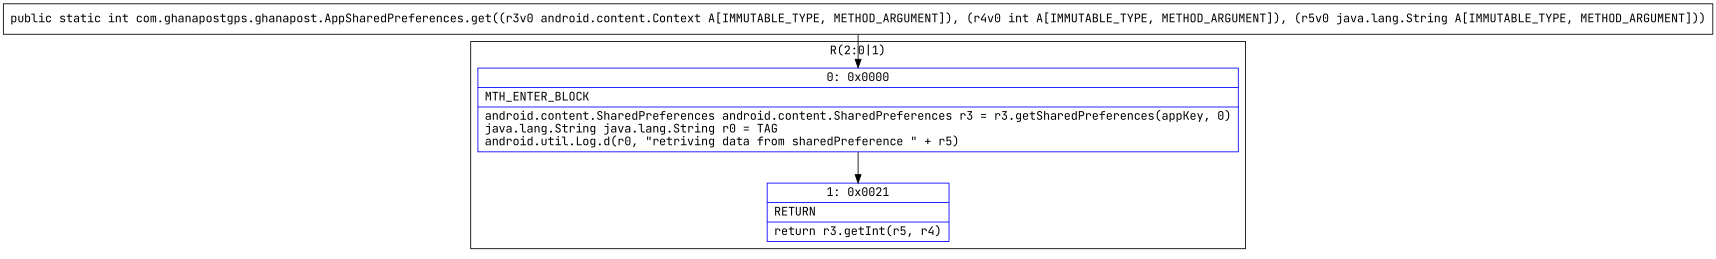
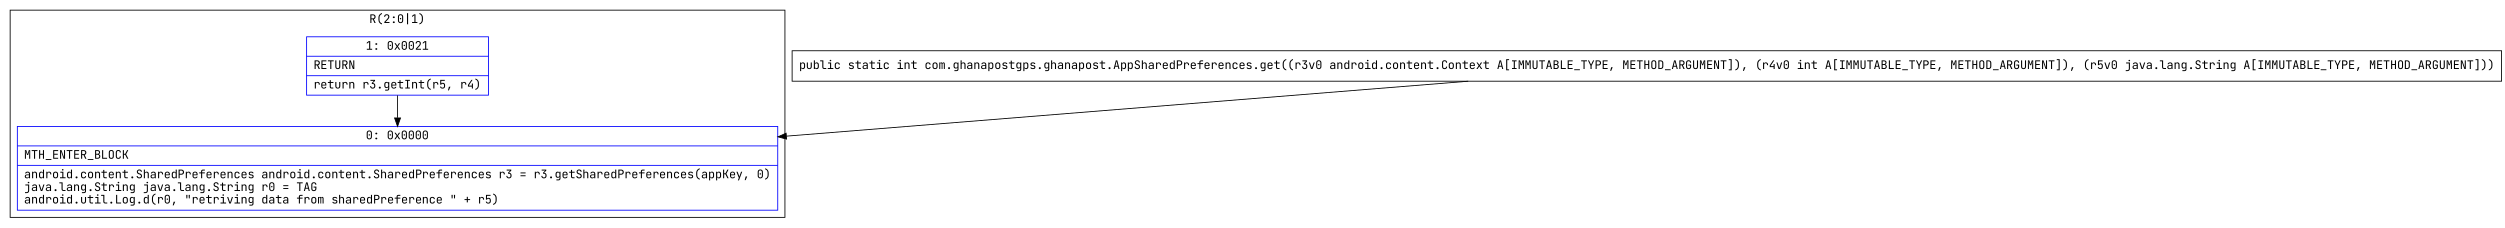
edge "0: 0x0000" -> "1: 0x0021": reversed
